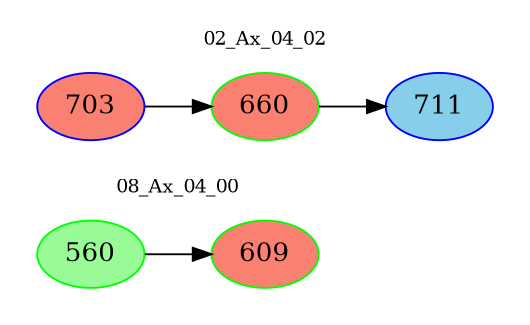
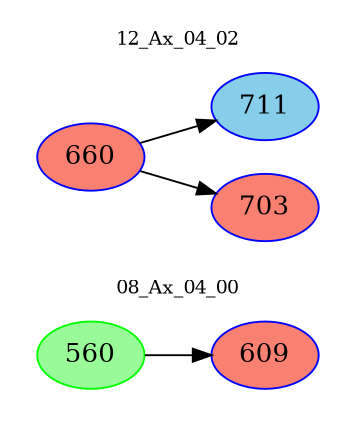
cluster "02_Ax_04_02": label "02_Ax_04_02" -> "12_Ax_04_02"
edge "703" -> "660": reversed
node "660": color green -> blue
node "609": color green -> blue
